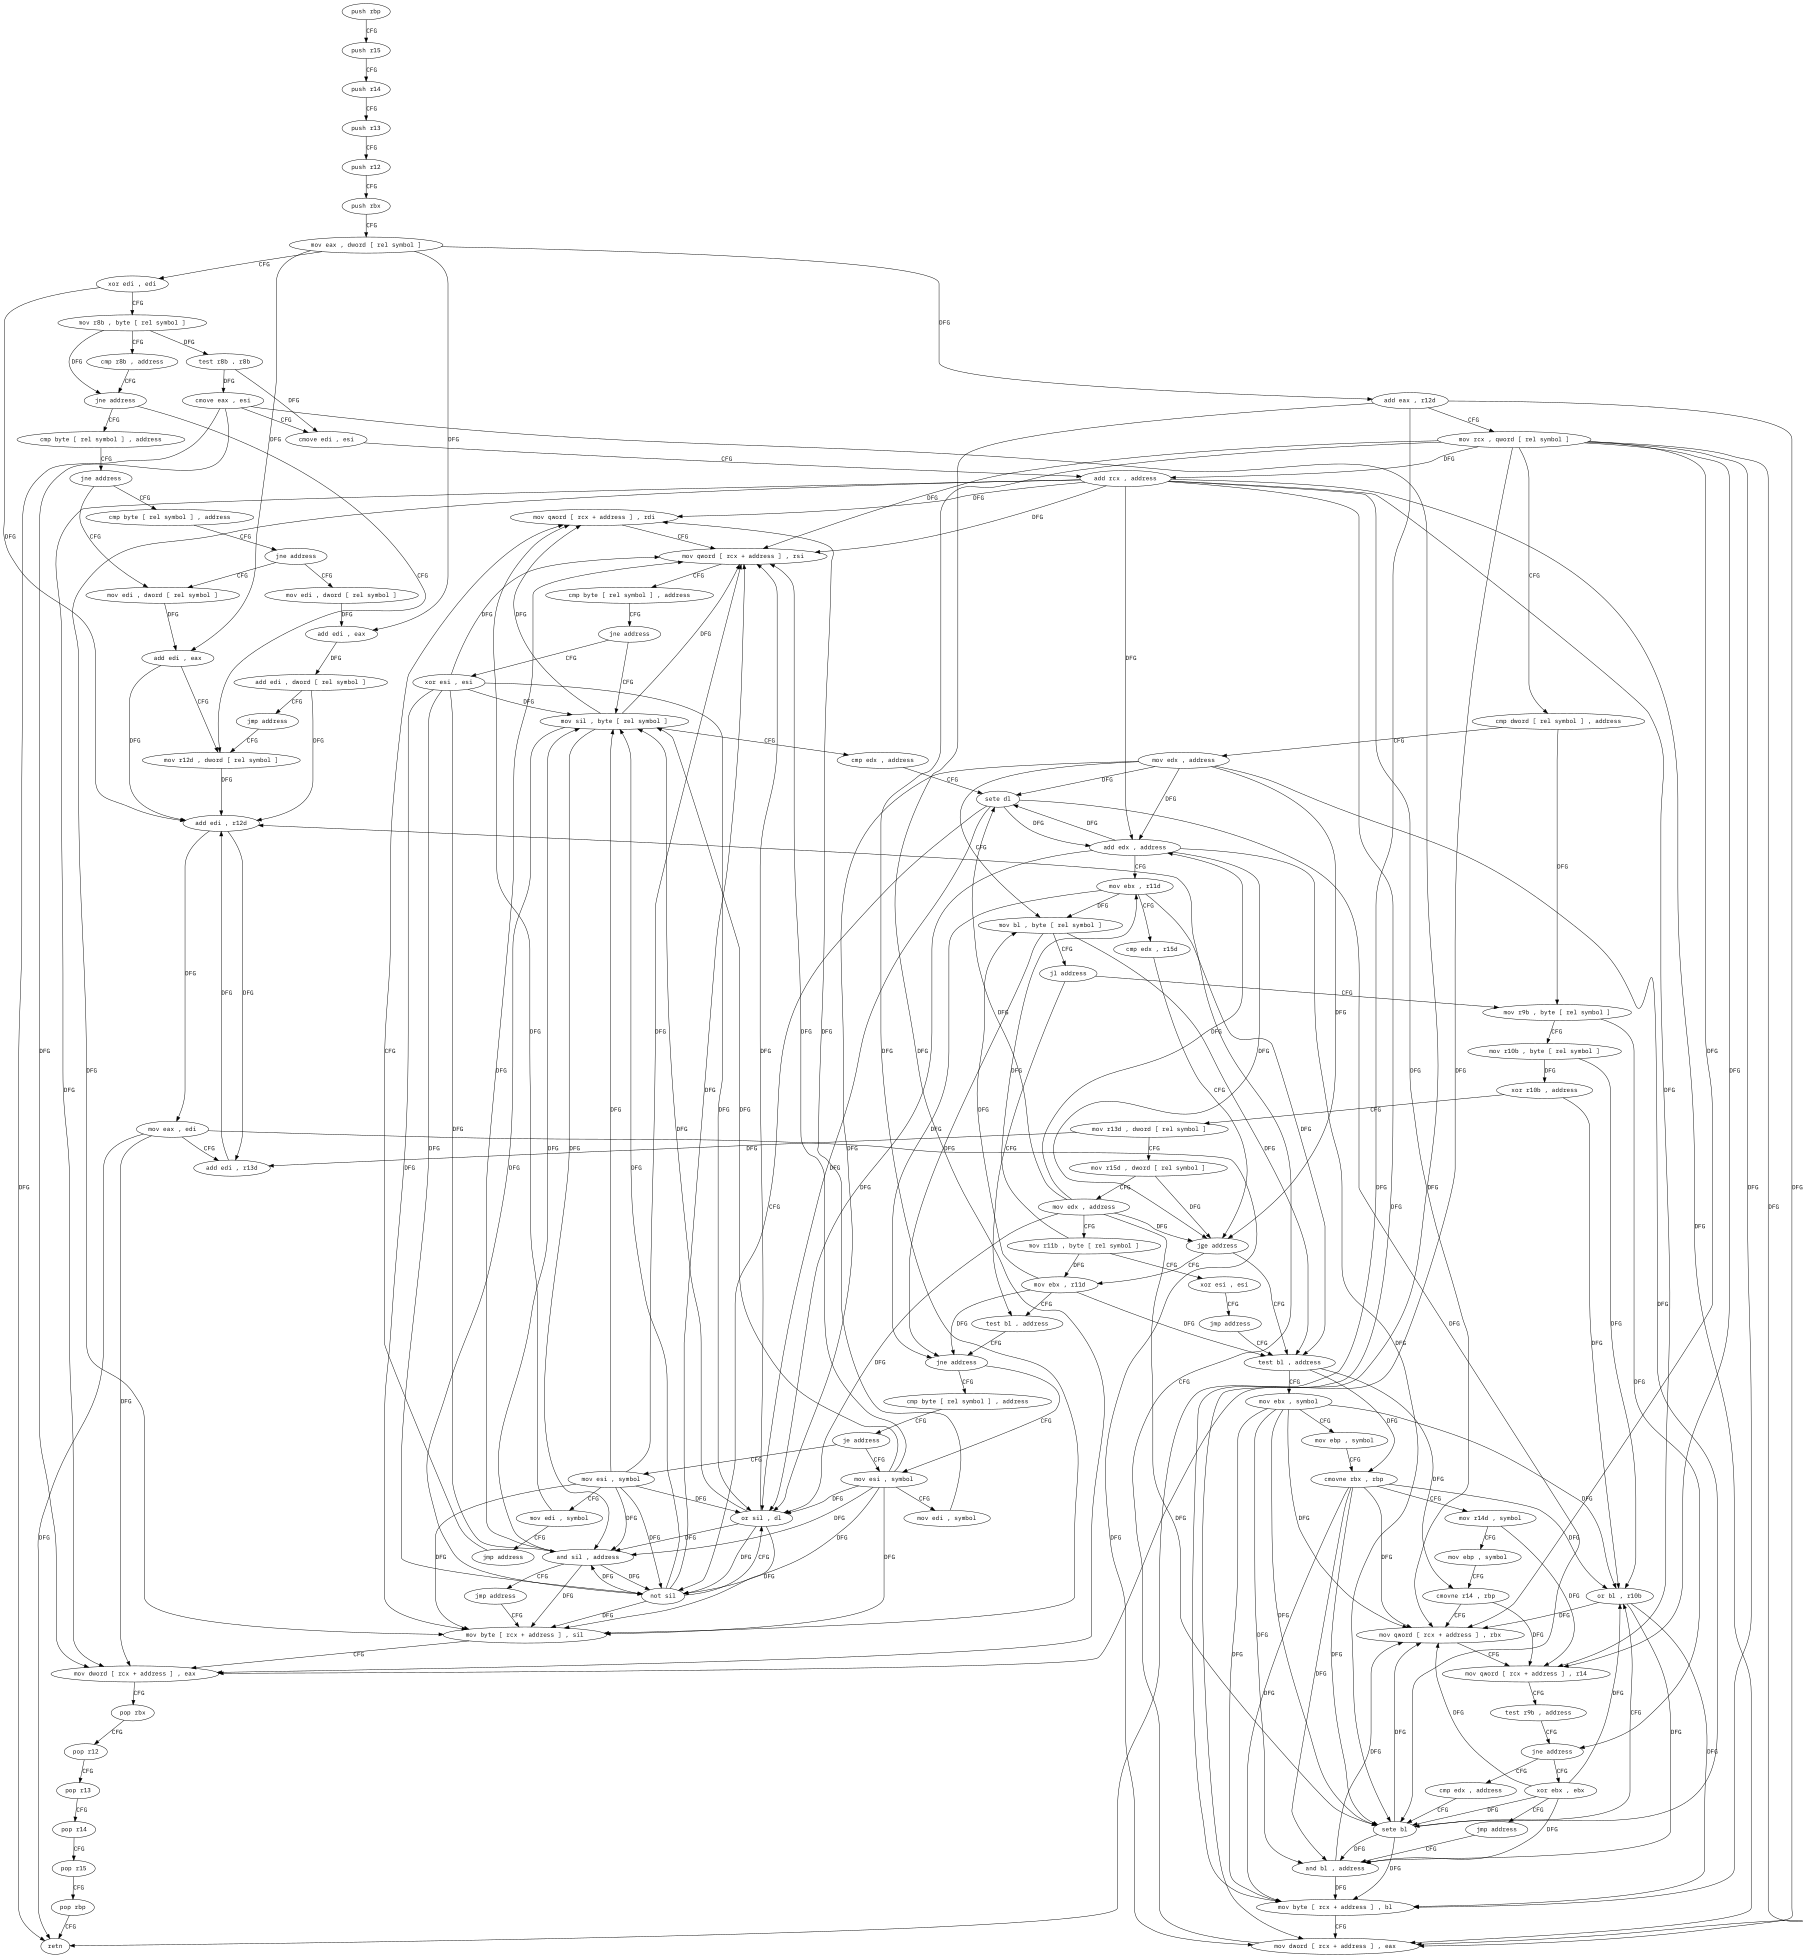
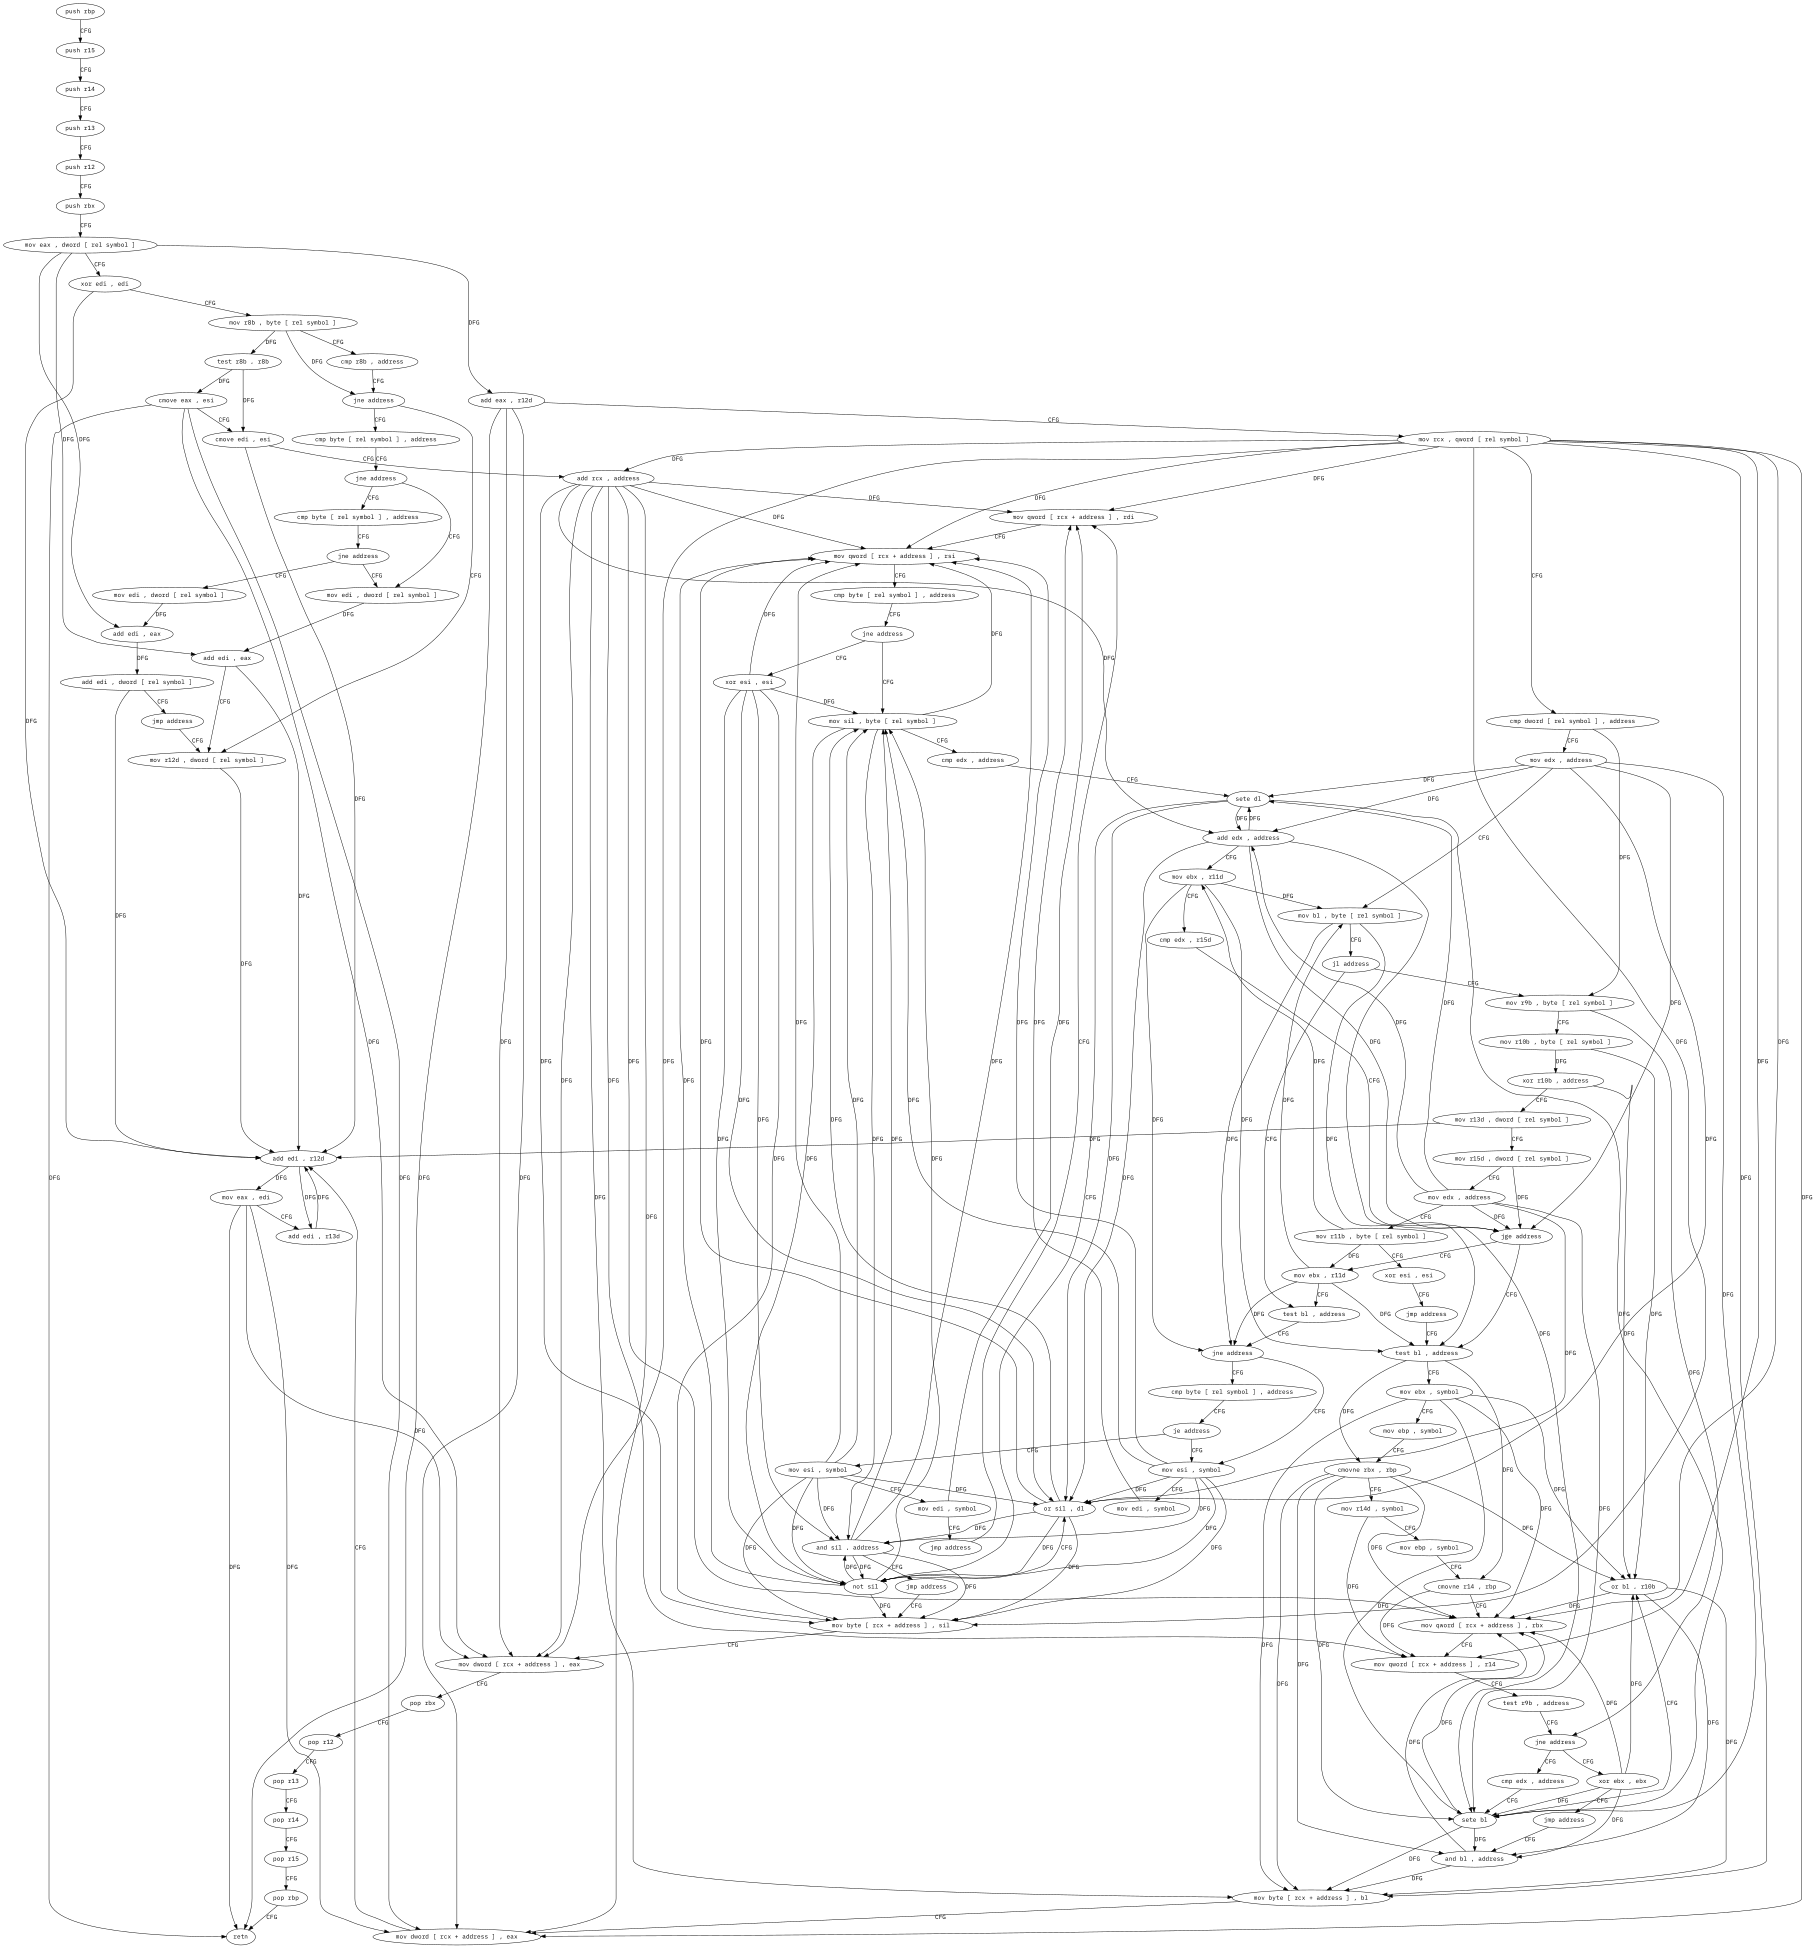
edge "mov sil , byte [ rel symbol ]" -> "mov qword [ rcx + address ] , rdi": now "mov rcx , qword [ rel symbol ]" -> "mov qword [ rcx + address ] , rdi"
edge "cmove edi , esi" -> "add edi , r12d": added, label "DFG"
edge "mov r13d , dword [ rel symbol ]" -> "add edi , r13d": now "mov r13d , dword [ rel symbol ]" -> "add edi , r12d"
edge "mov ebx , symbol" -> "and bl , address": removed, label "DFG"
